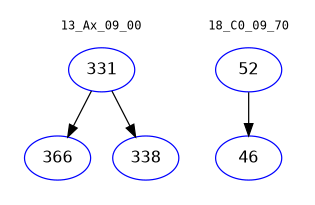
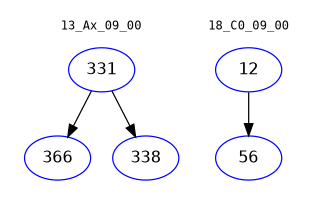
cluster "18_C0_09_70": label "18_C0_09_70" -> "18_C0_09_00"
node "52": label "52" -> "12"
node "46": label "46" -> "56"
